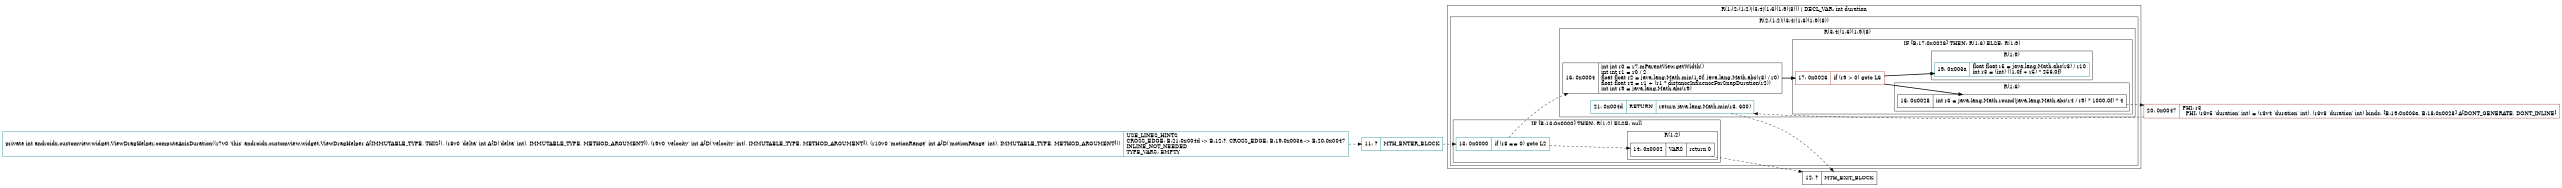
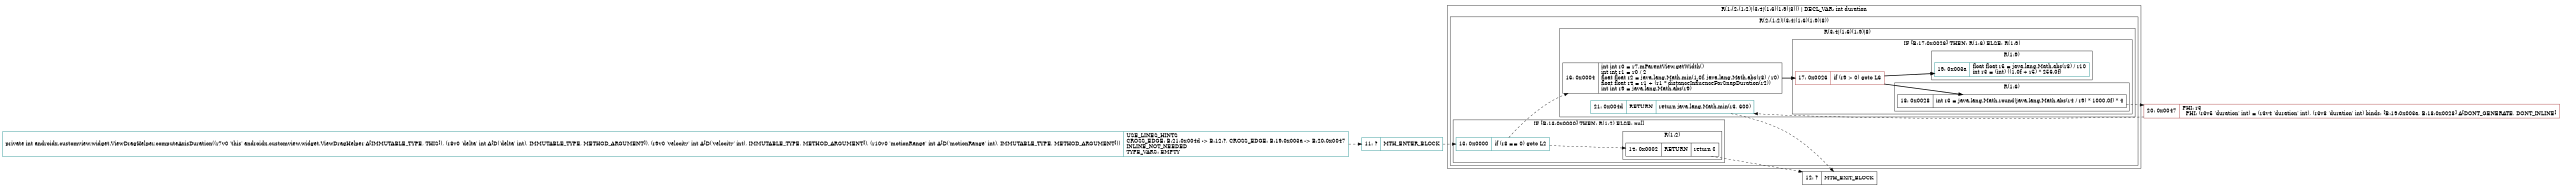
node "14: 0x0002": text "VARS" -> "RETURN"
